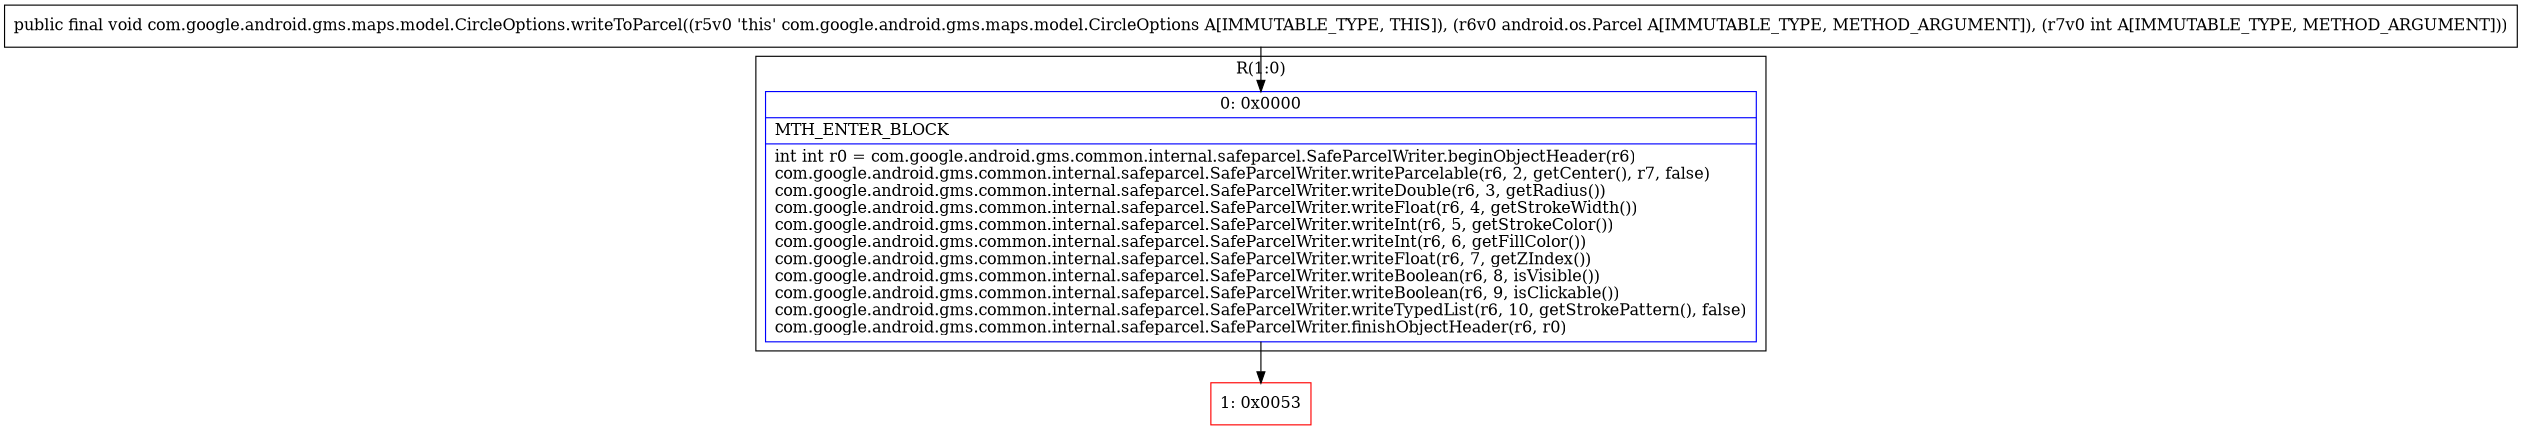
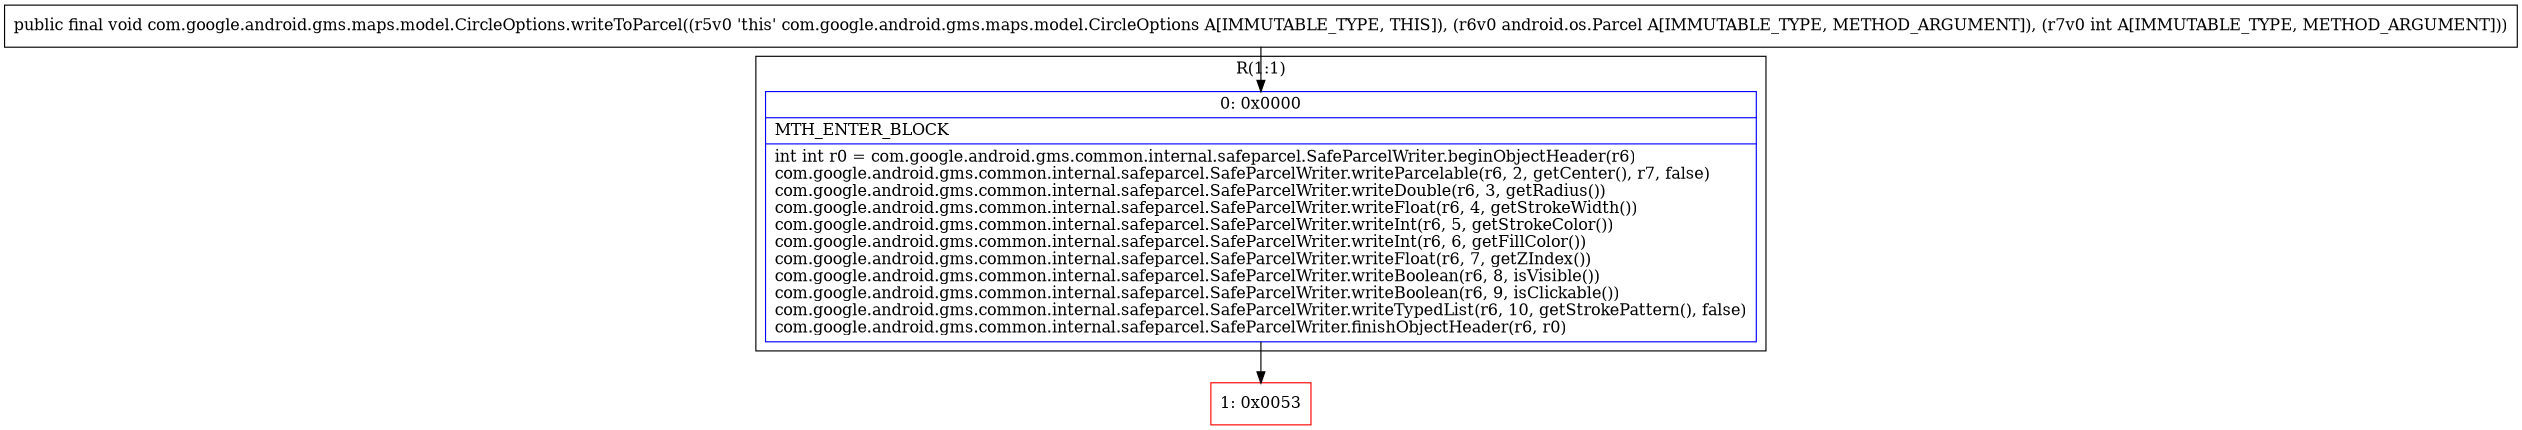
cluster "R(1:0)": label "R(1:0)" -> "R(1:1)"
